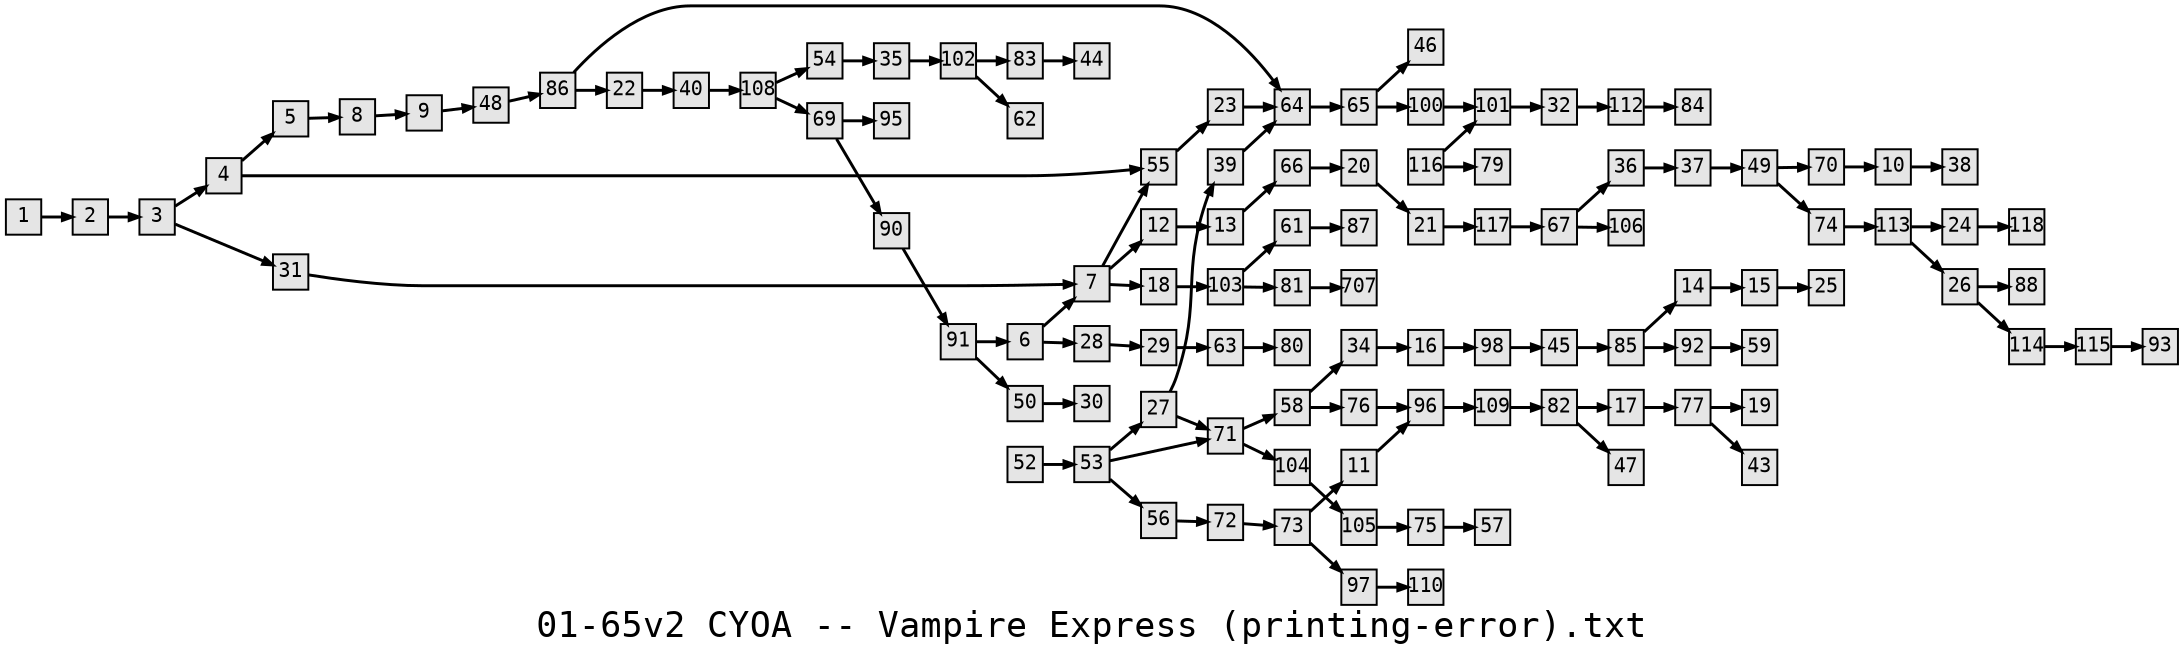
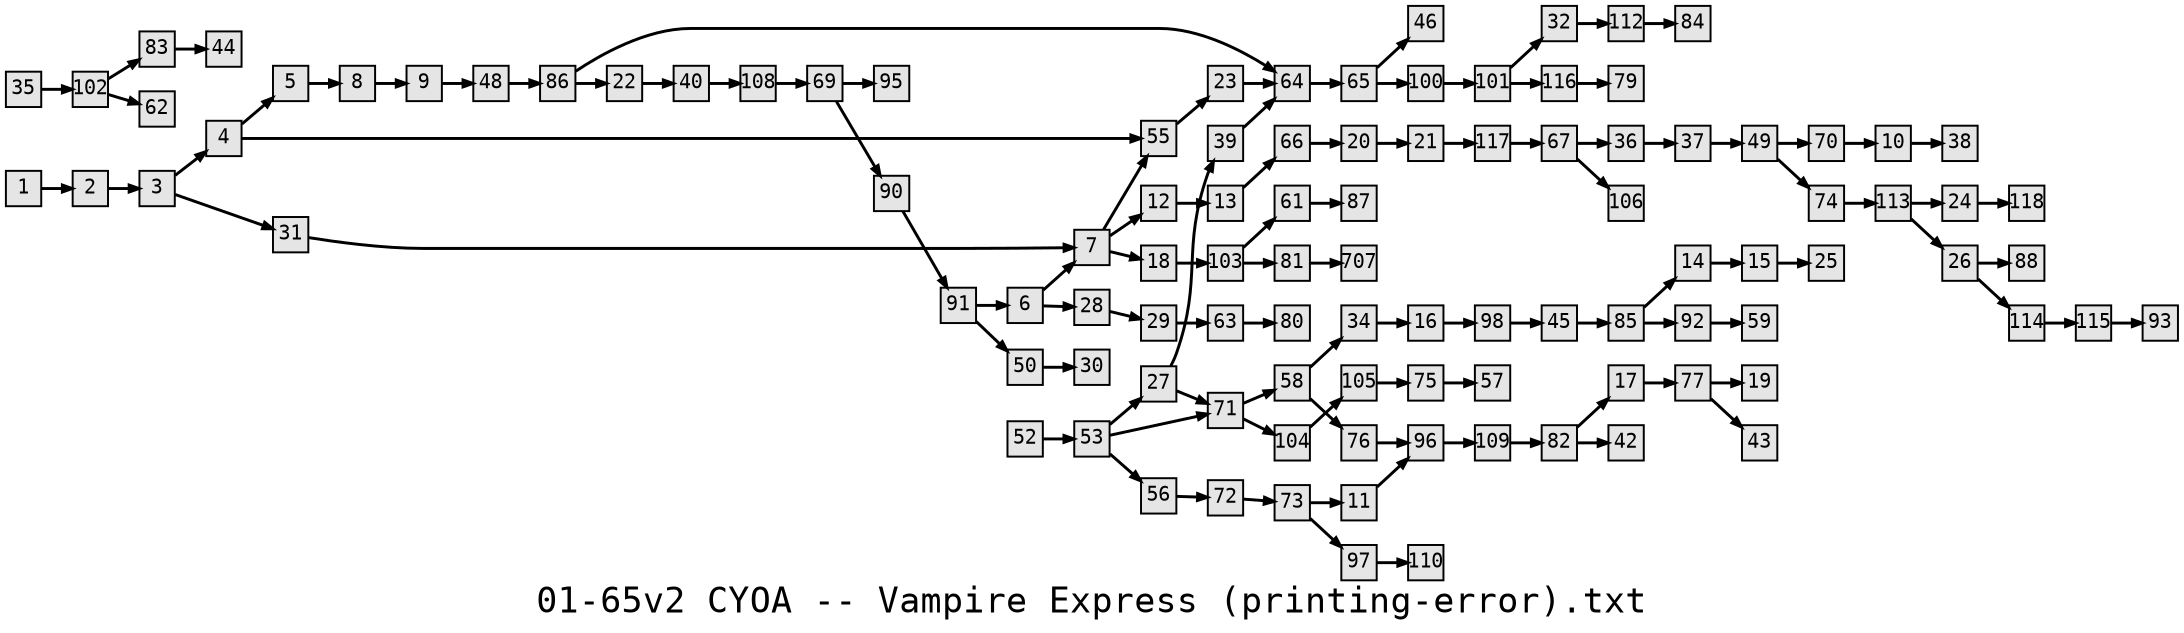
node "54": removed
edge "116" -> "101": reversed
node "47": label "47" -> "42"
